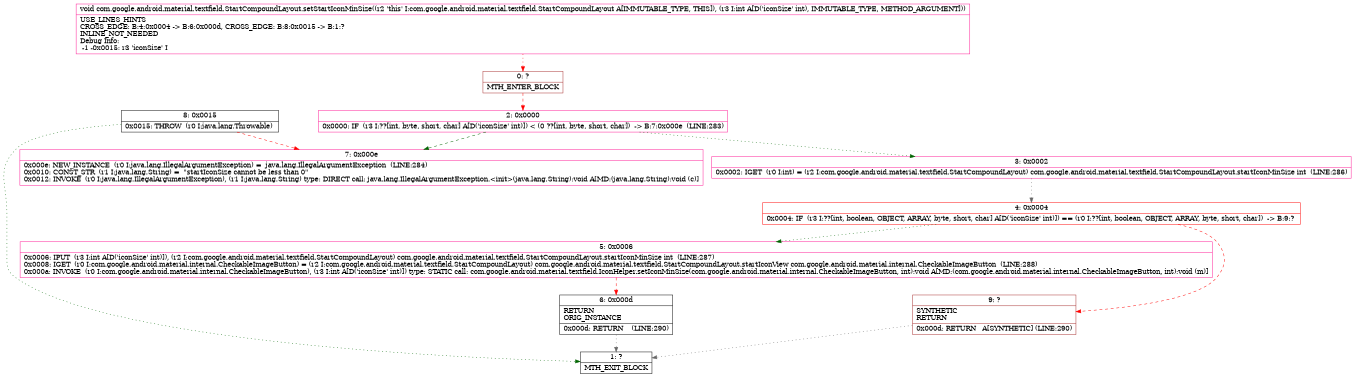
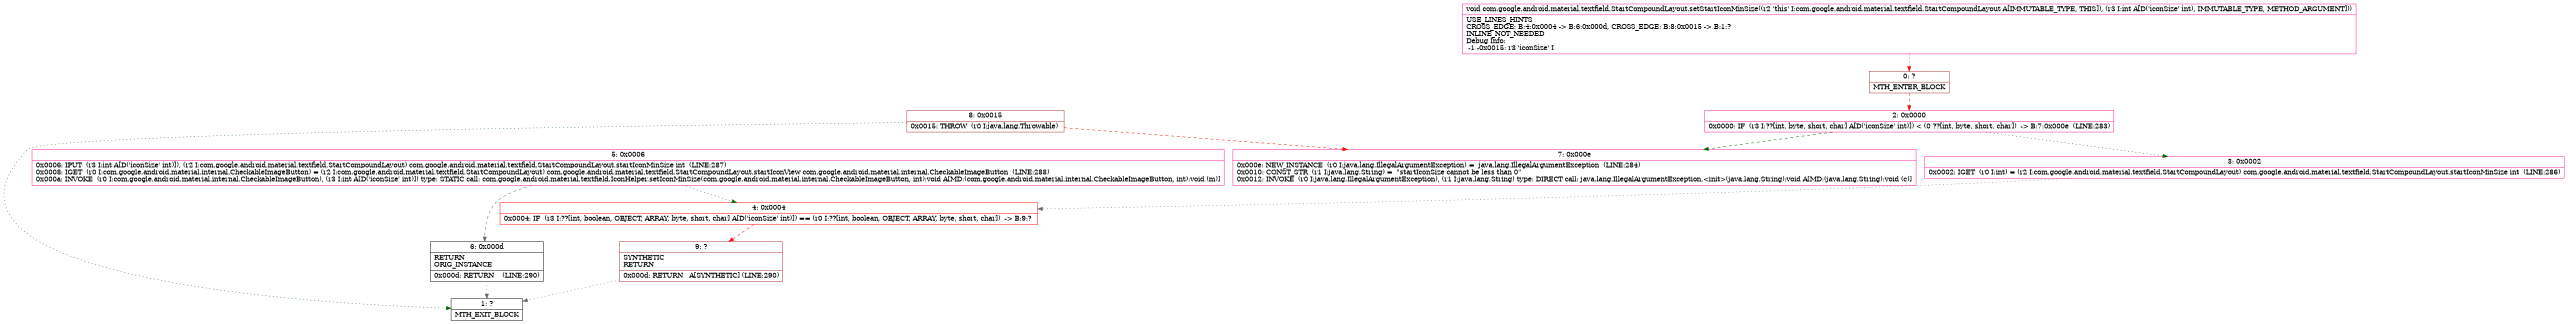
node "8: 0x0015": color black -> brown
edge "4: 0x0004" -> "5: 0x0006": reversed
edge "5: 0x0006" -> "6: 0x000d": color red -> gray40
